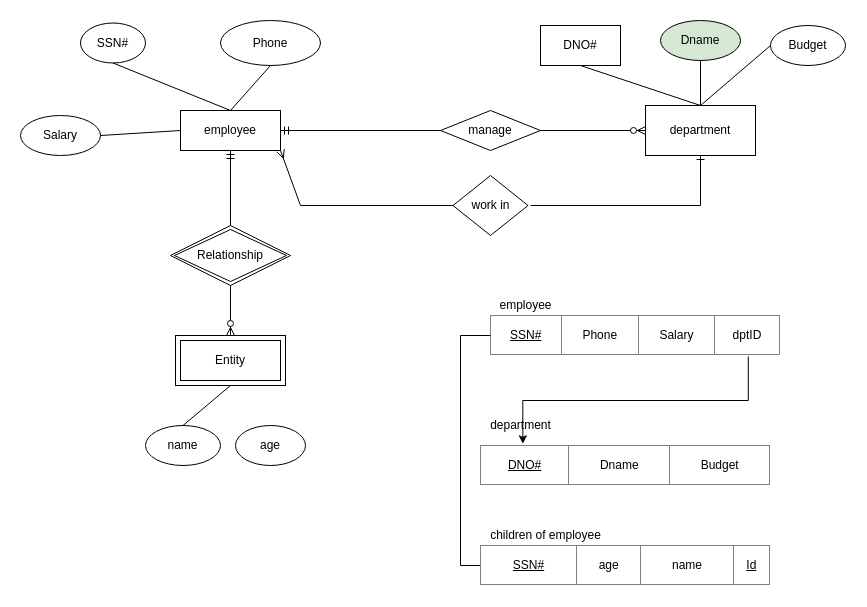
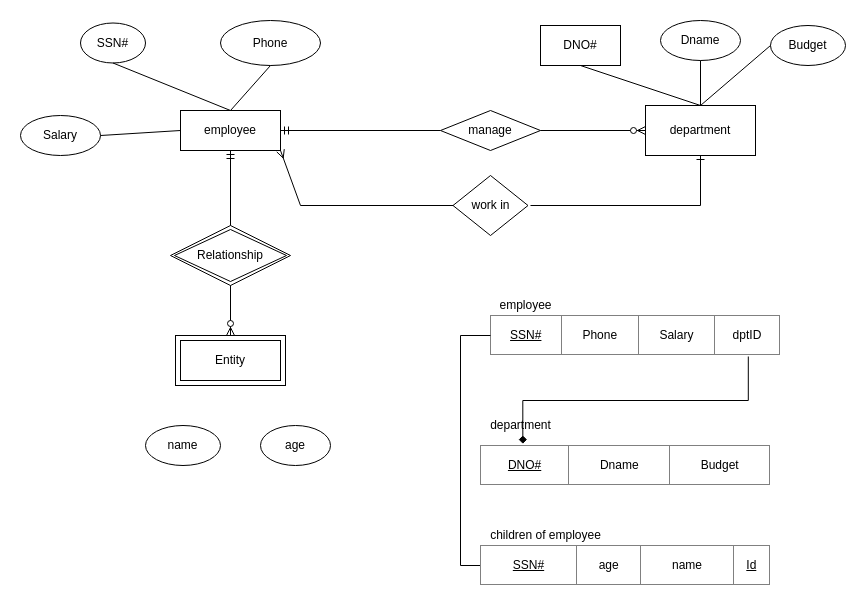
node "Dname": fillcolor #d5e8d4 -> #ffffff
edge "Entity" -- "name": removed
edge "SSN# Phone Salary dptID" -> "DNO# Dname Budget": arrowhead classic -> diamond
node "age": moved (271, 446) -> (296, 446)
